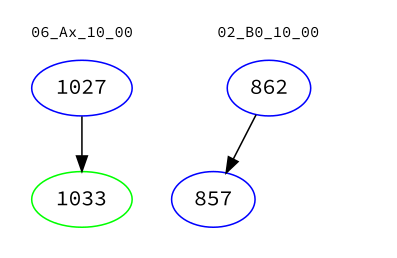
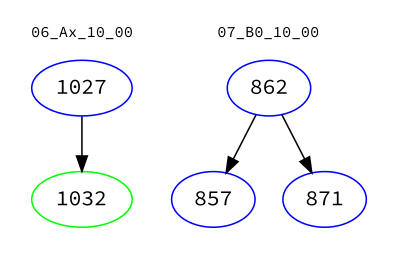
cluster "02_B0_10_00": label "02_B0_10_00" -> "07_B0_10_00"
node "1033": label "1033" -> "1032"
node "871": added
